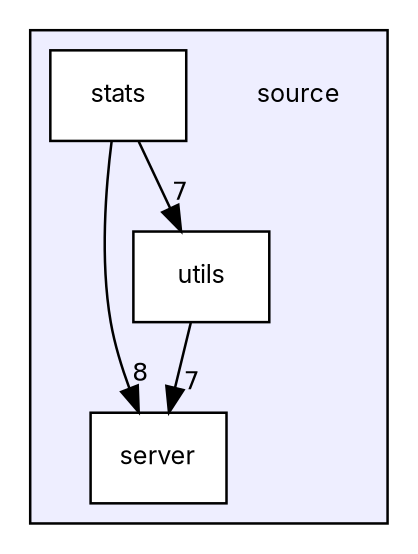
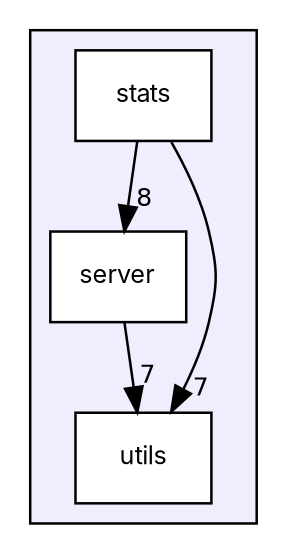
node "source": removed
edge "utils" -> "server": reversed
